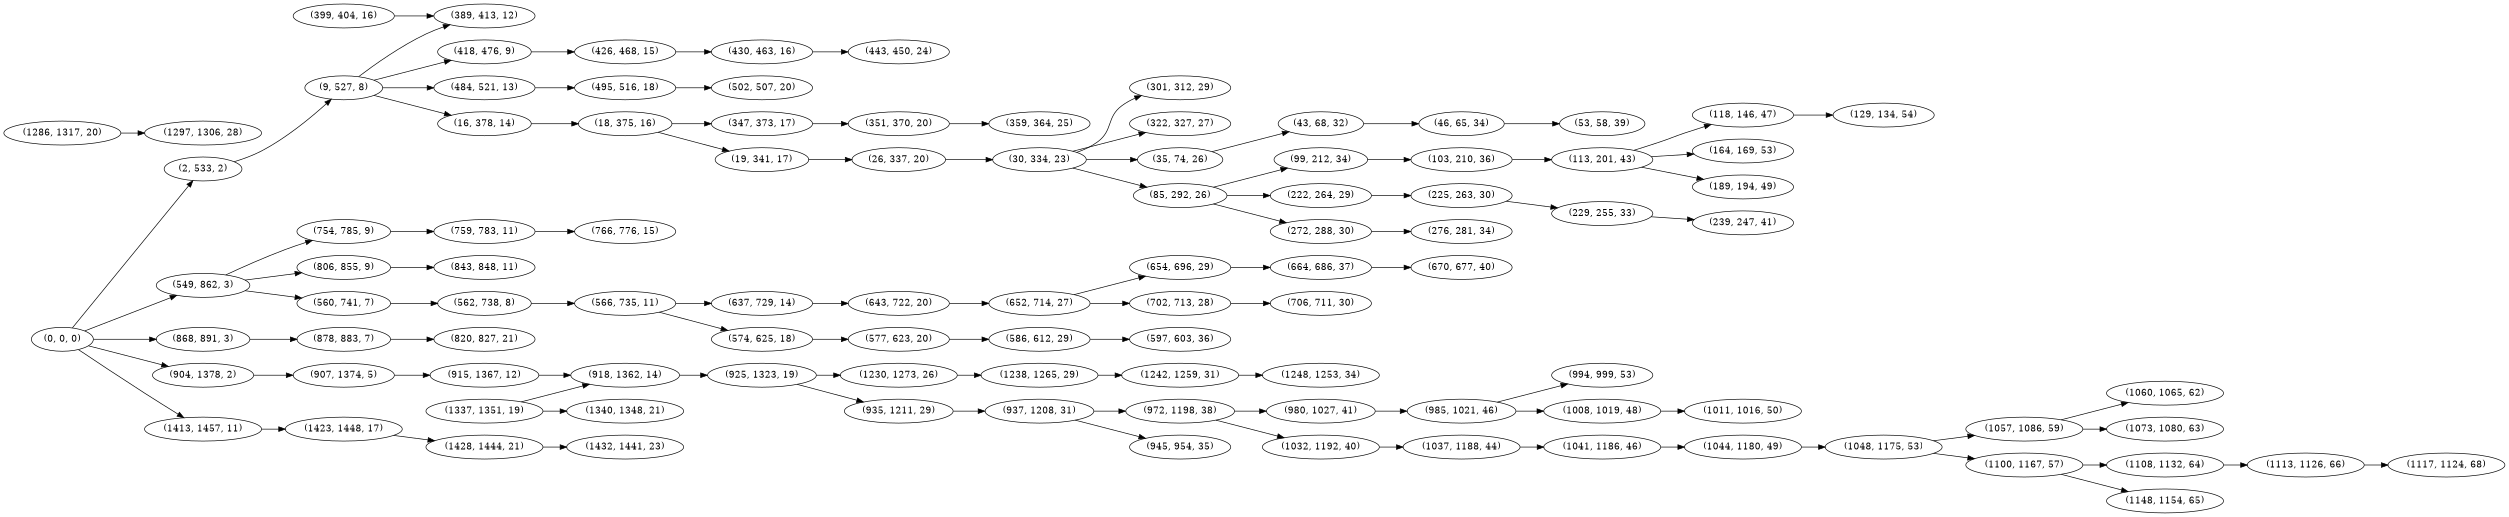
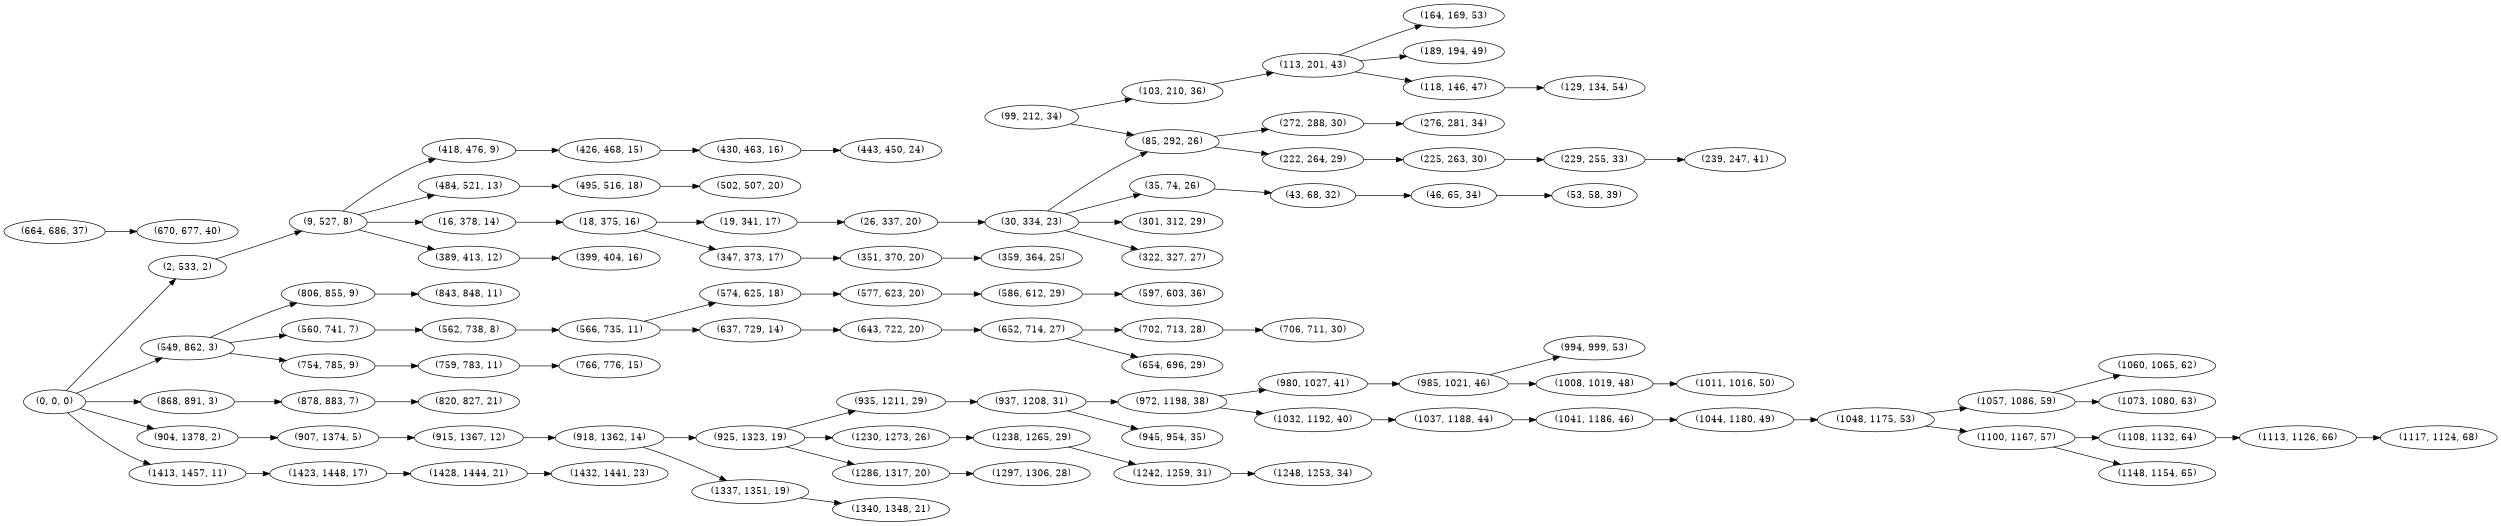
edge "(399, 404, 16)" -> "(389, 413, 12)": reversed
edge "(85, 292, 26)" -> "(99, 212, 34)": reversed
edge "(654, 696, 29)" -> "(664, 686, 37)": removed
edge "(1337, 1351, 19)" -> "(918, 1362, 14)": reversed
edge "(925, 1323, 19)" -> "(1286, 1317, 20)": added
